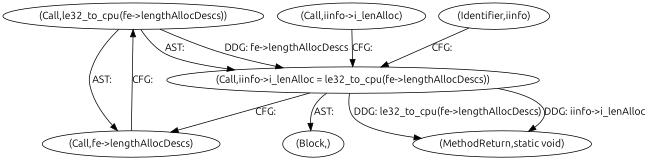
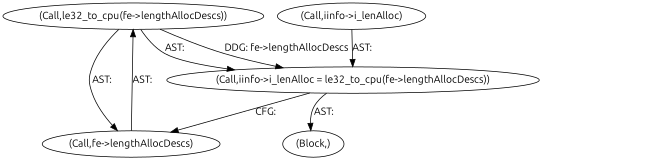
node "(Identifier,iinfo)": removed
edge "(Call,iinfo->i_lenAlloc)" -> "(Call,iinfo->i_lenAlloc = le32_to_cpu(fe->lengthAllocDescs))": label "CFG: " -> "AST: "
edge "(Call,fe->lengthAllocDescs)" -> "(Call,le32_to_cpu(fe->lengthAllocDescs))": label "CFG: " -> "AST: "
node "(MethodReturn,static void)": removed
